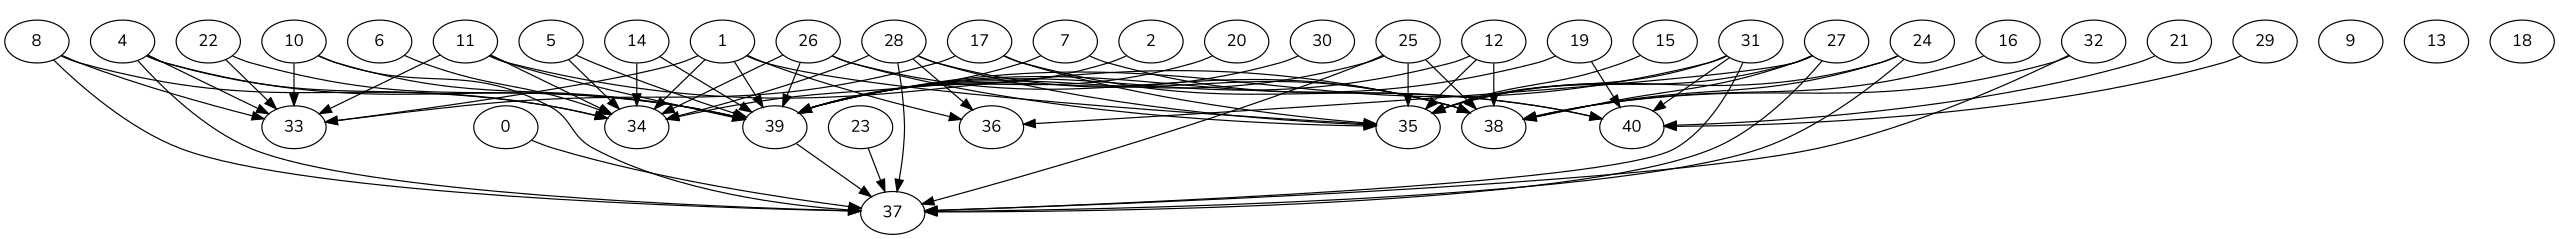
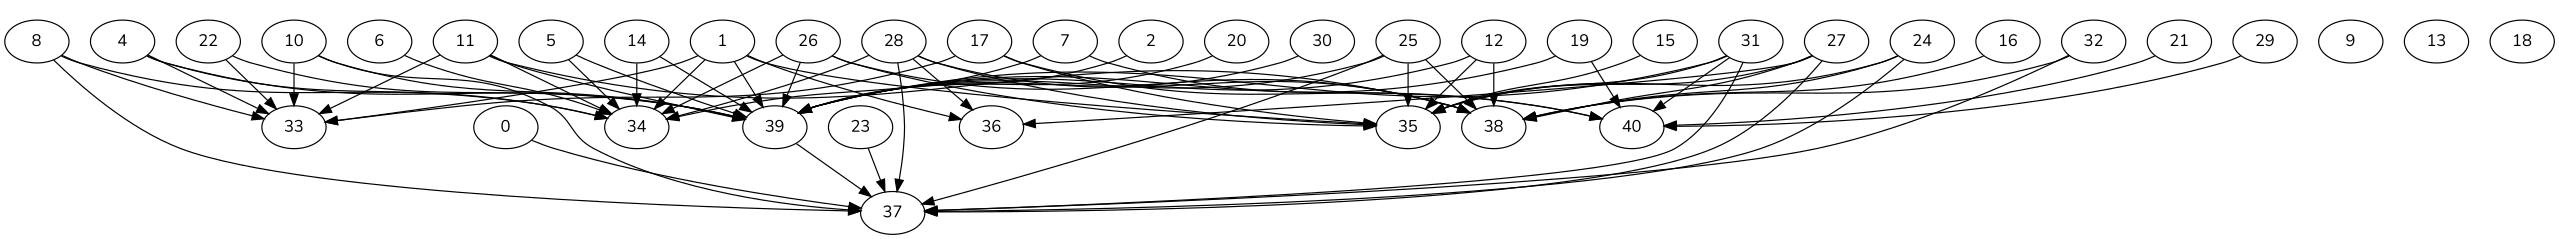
edge "4" -> "37": removed
